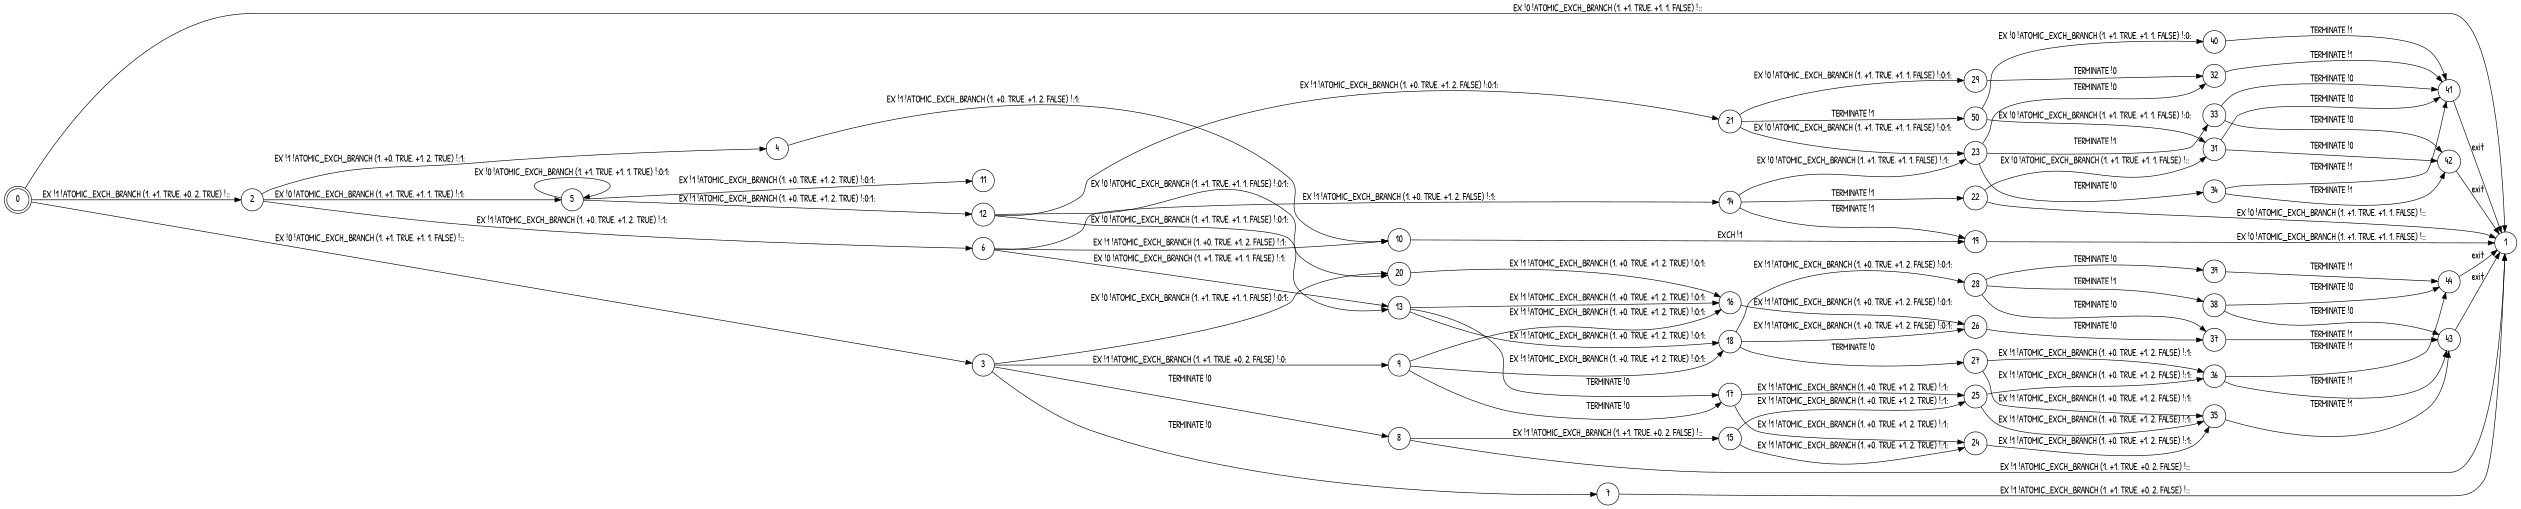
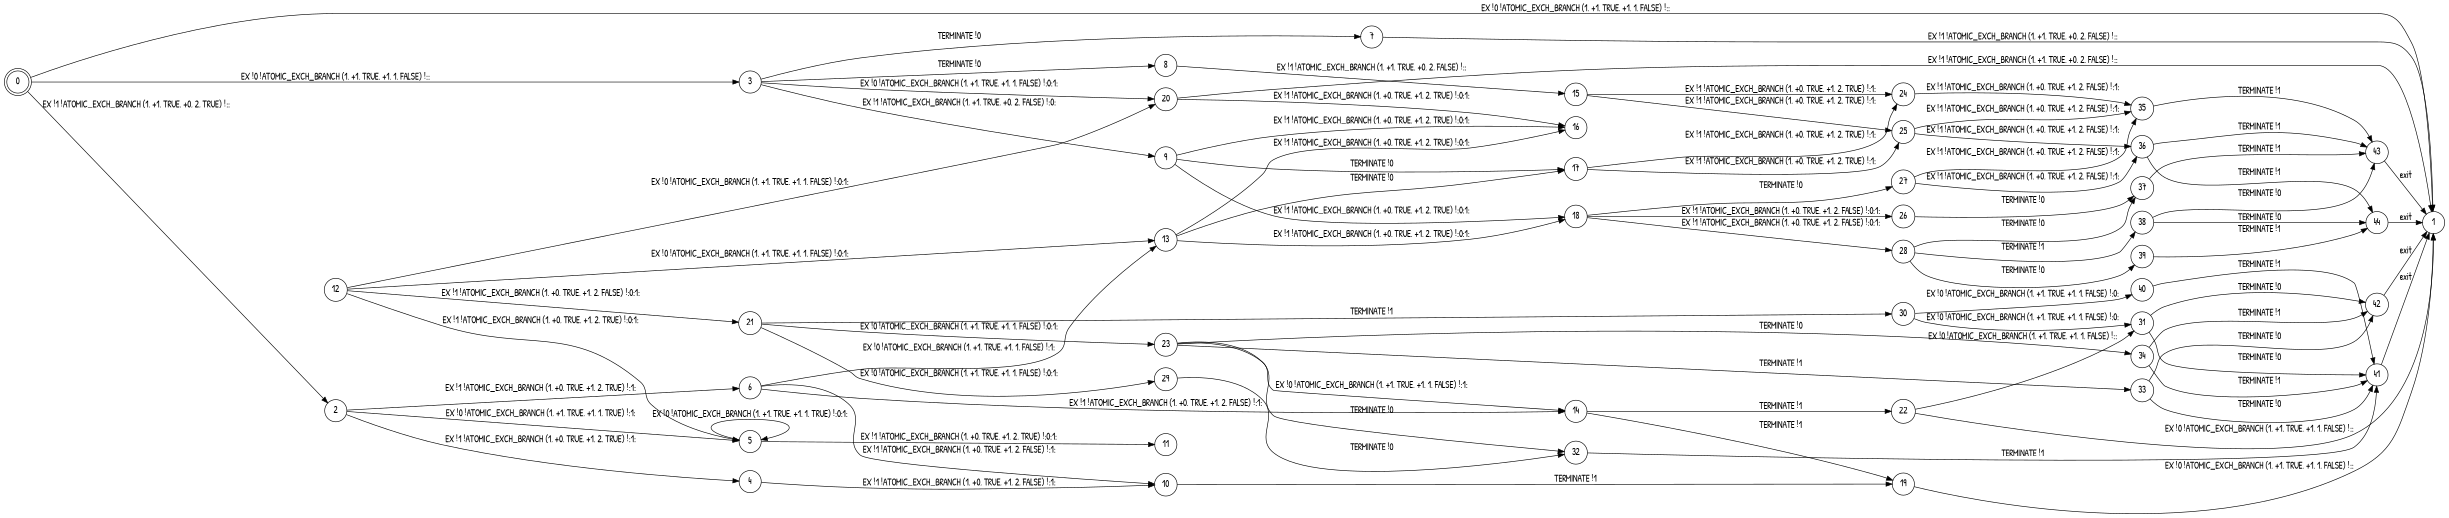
node "50": label "50" -> "30"
edge "14" -> "23": reversed
edge "5" -> "12": reversed
edge "10" -> "19": label "EXCH !1" -> "TERMINATE !1"
edge "16" -> "26": removed, label "EX !1 !ATOMIC_EXCH_BRANCH (1, +0, TRUE, +1, 2, FALSE) !:0:1:"
edge "8" -> "1": now "20" -> "1"
